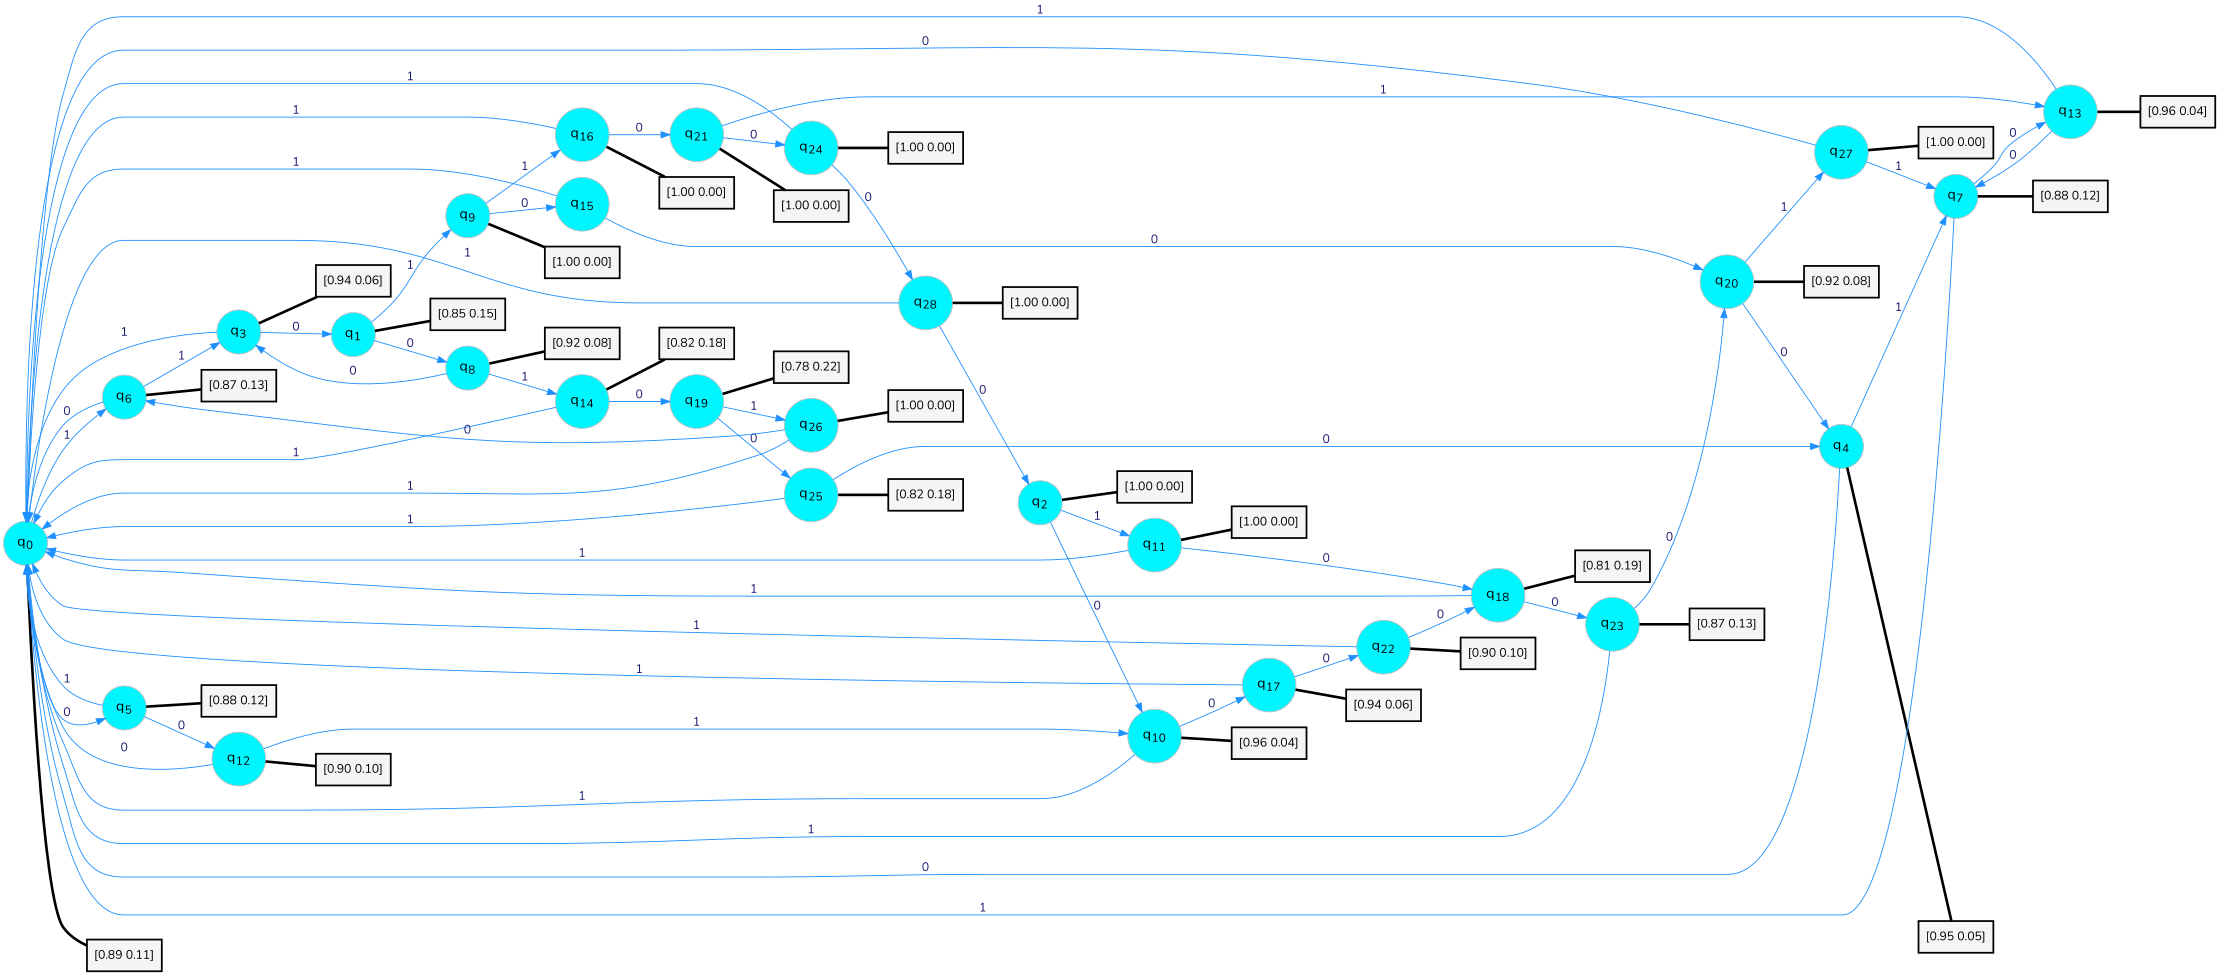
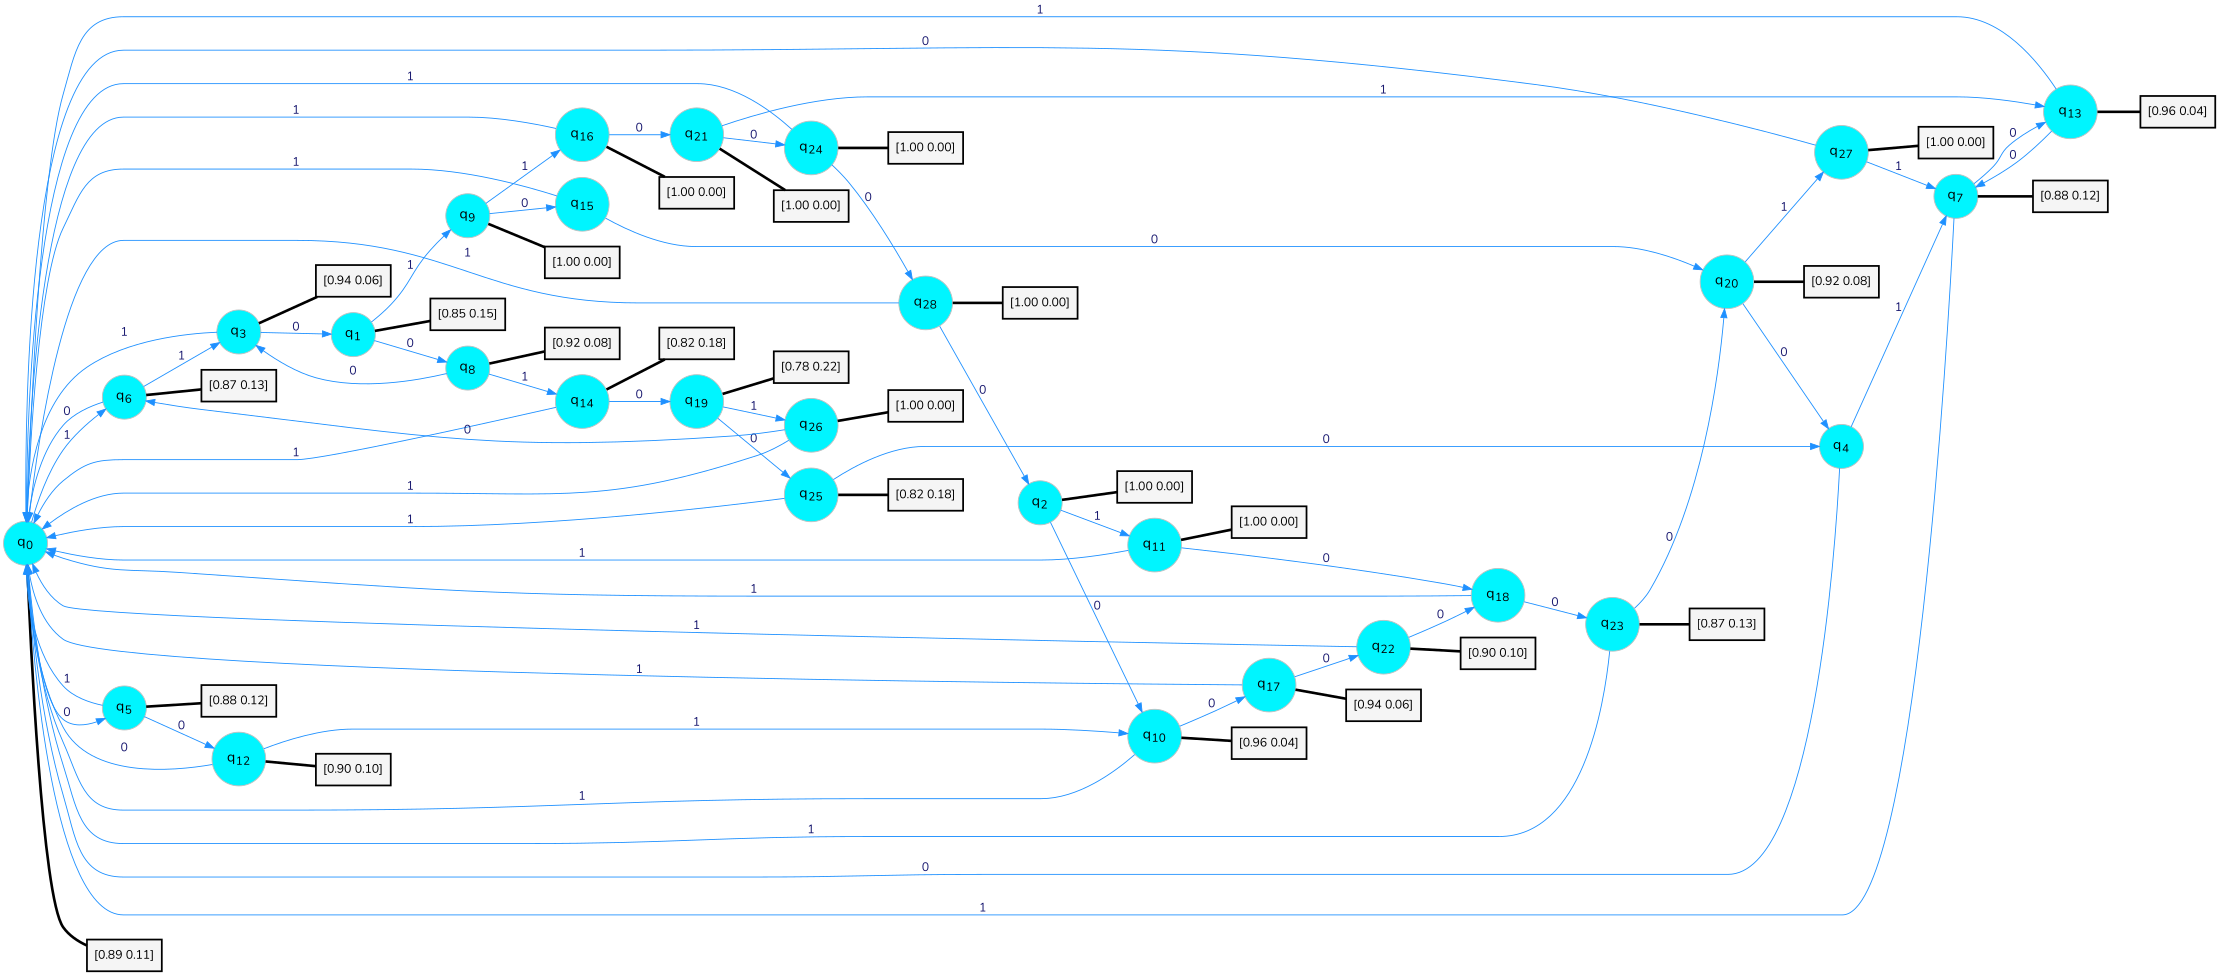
node "[0.81 0.19]": removed
node "[0.95 0.05]": removed
